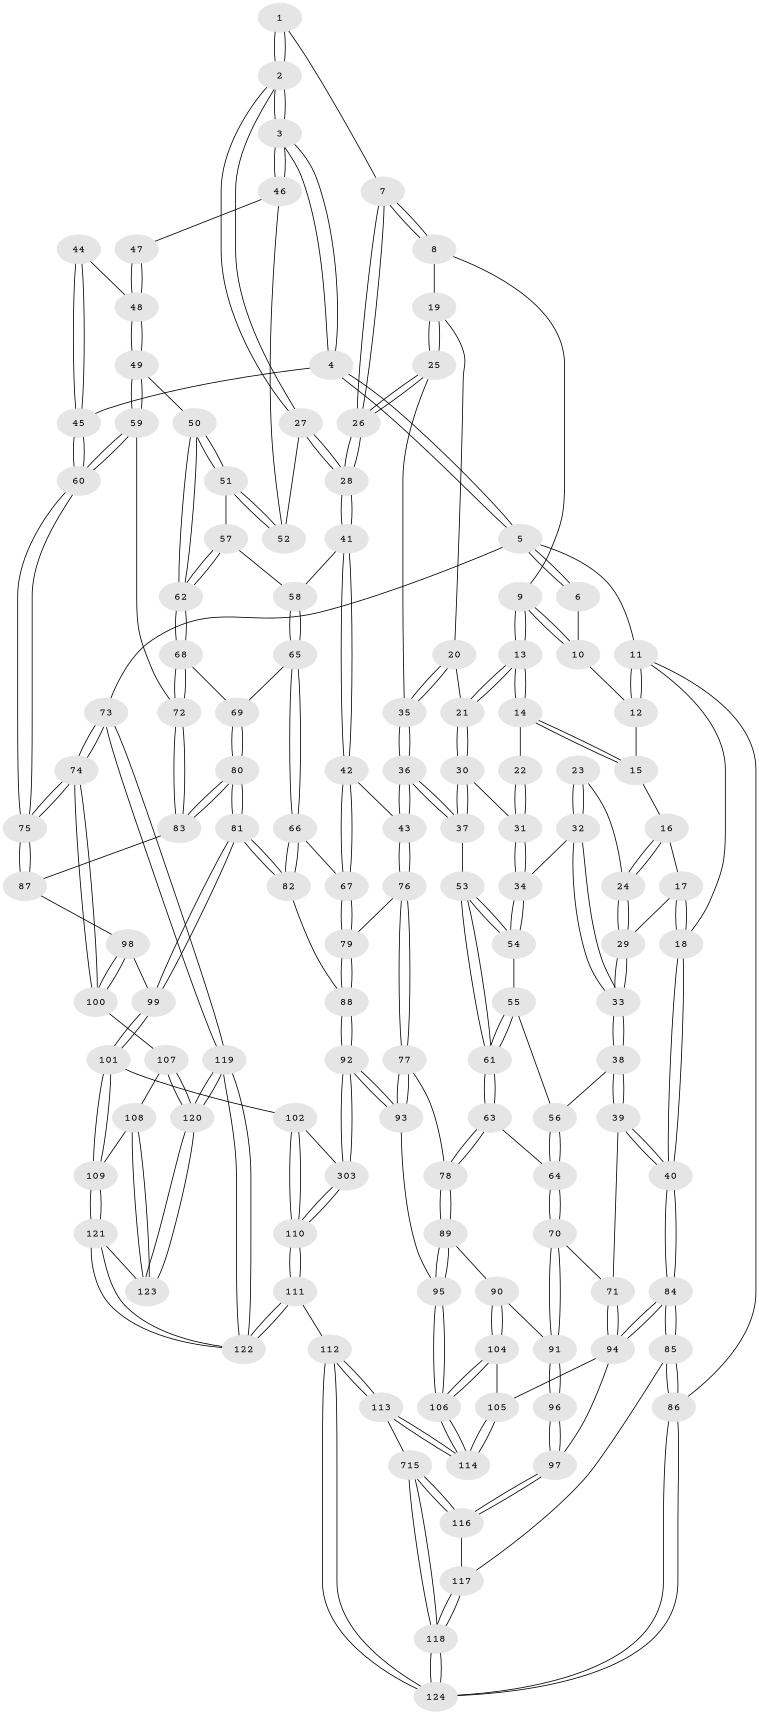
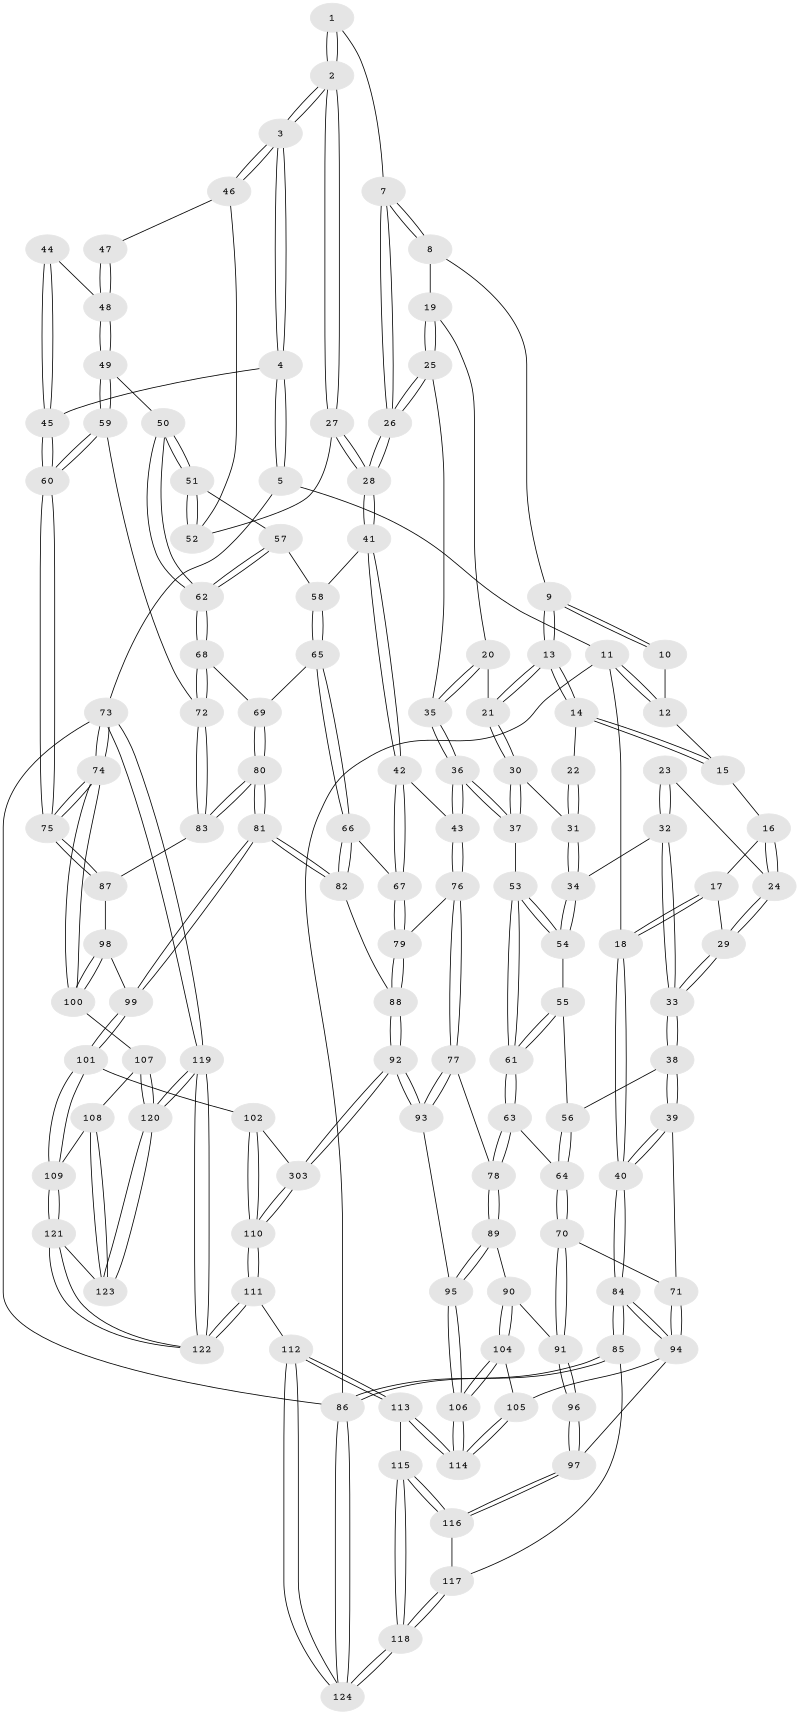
node "6": removed
edge "73" -- "86": added
node "715": label "715" -> "115"
